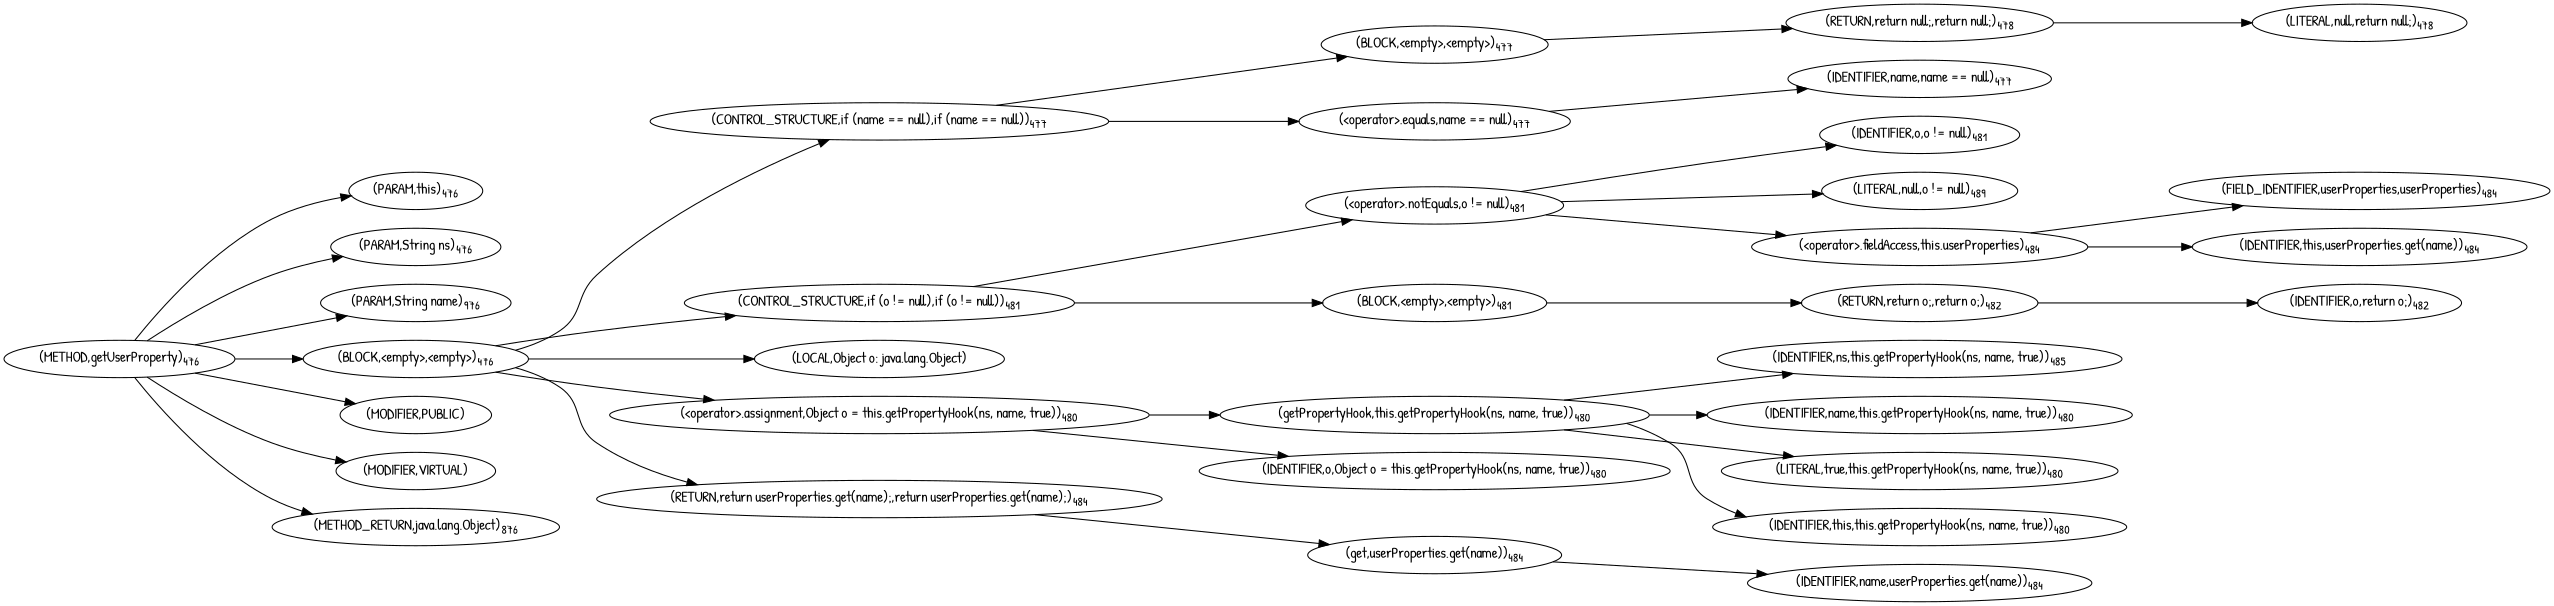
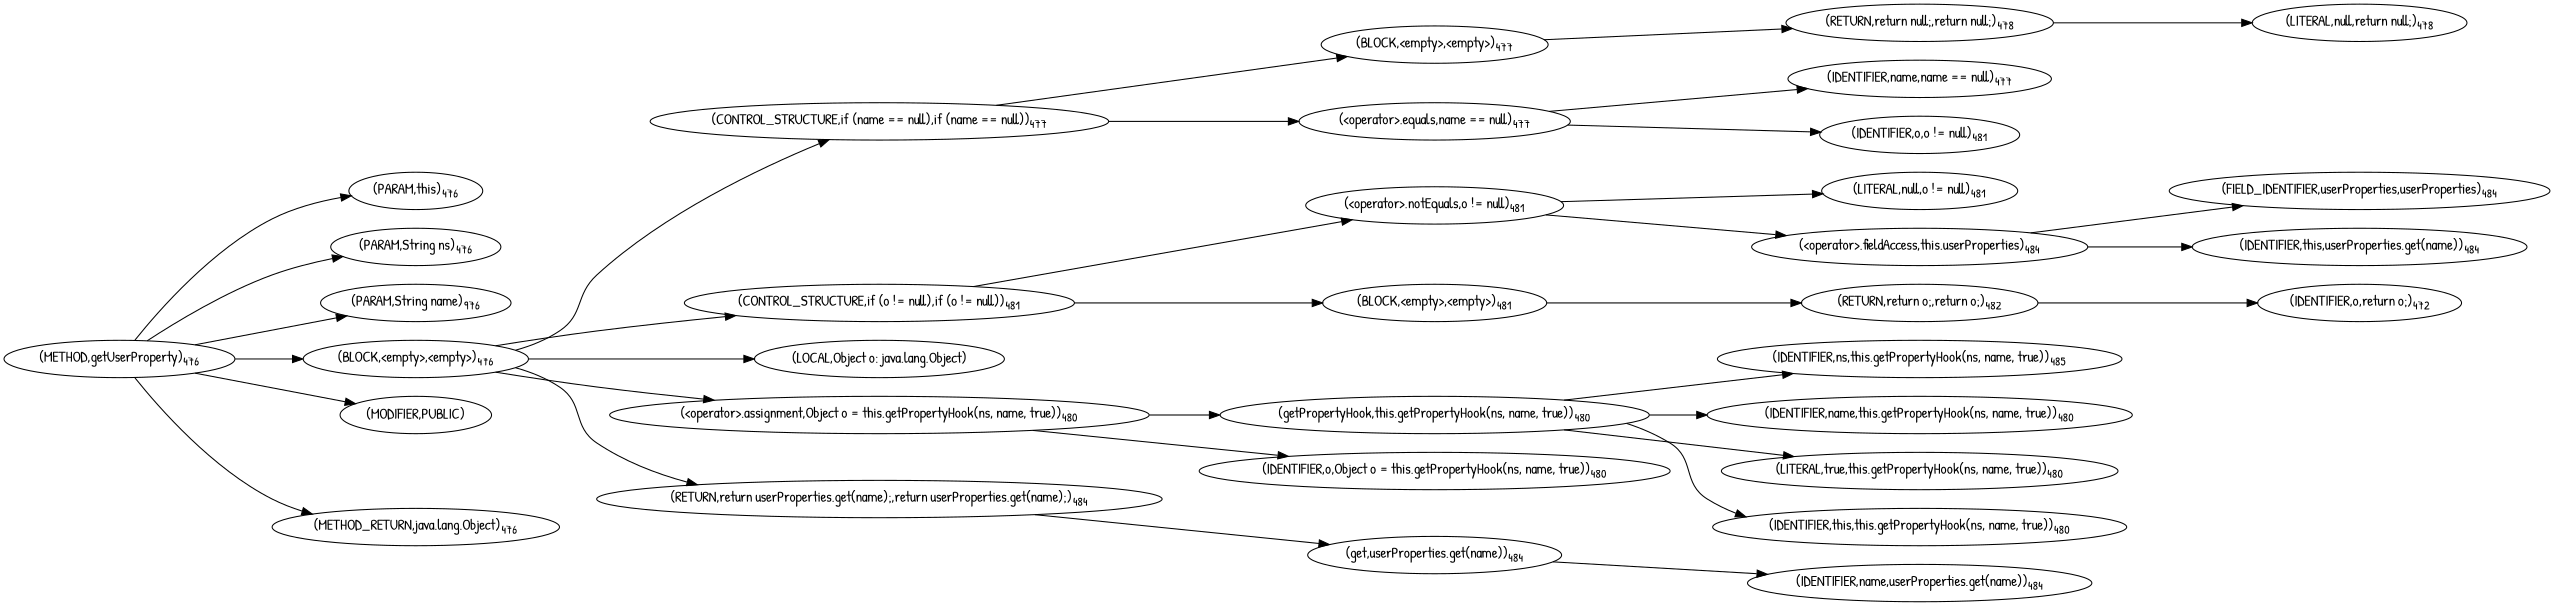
edge "(<operator>.notEquals,o != null)" -> "(IDENTIFIER,o,o != null)": now "(<operator>.equals,name == null)" -> "(IDENTIFIER,o,o != null)"
node "(LITERAL,null,o != null)": text "489" -> "481"
node "(IDENTIFIER,o,return o;)": text "482" -> "472"
node "(MODIFIER,VIRTUAL)": removed
node "(METHOD_RETURN,java.lang.Object)": text "876" -> "476"
